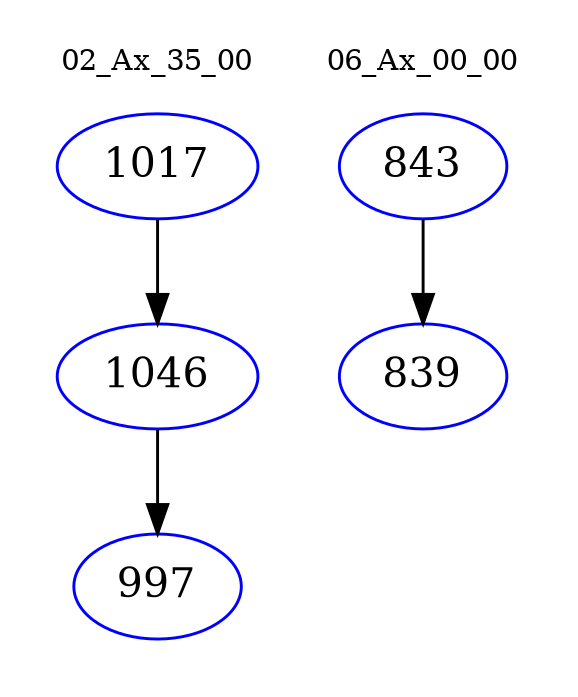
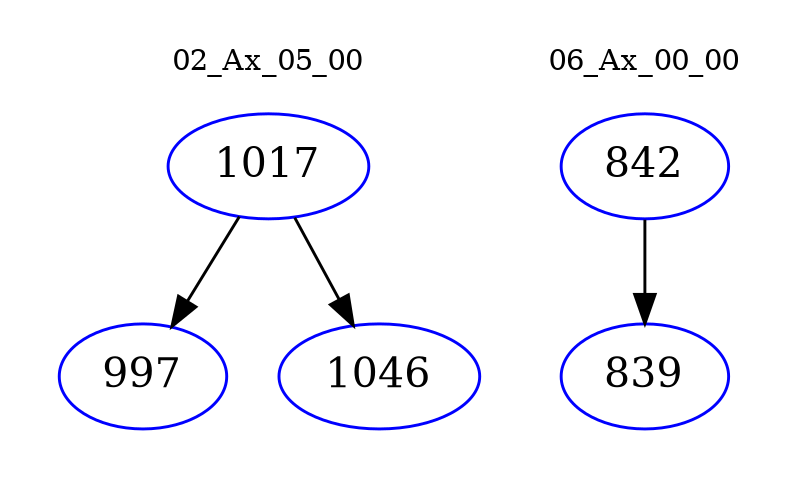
cluster "02_Ax_35_00": label "02_Ax_35_00" -> "02_Ax_05_00"
node "843": label "843" -> "842"
edge "1046" -> "997": now "1017" -> "997"
